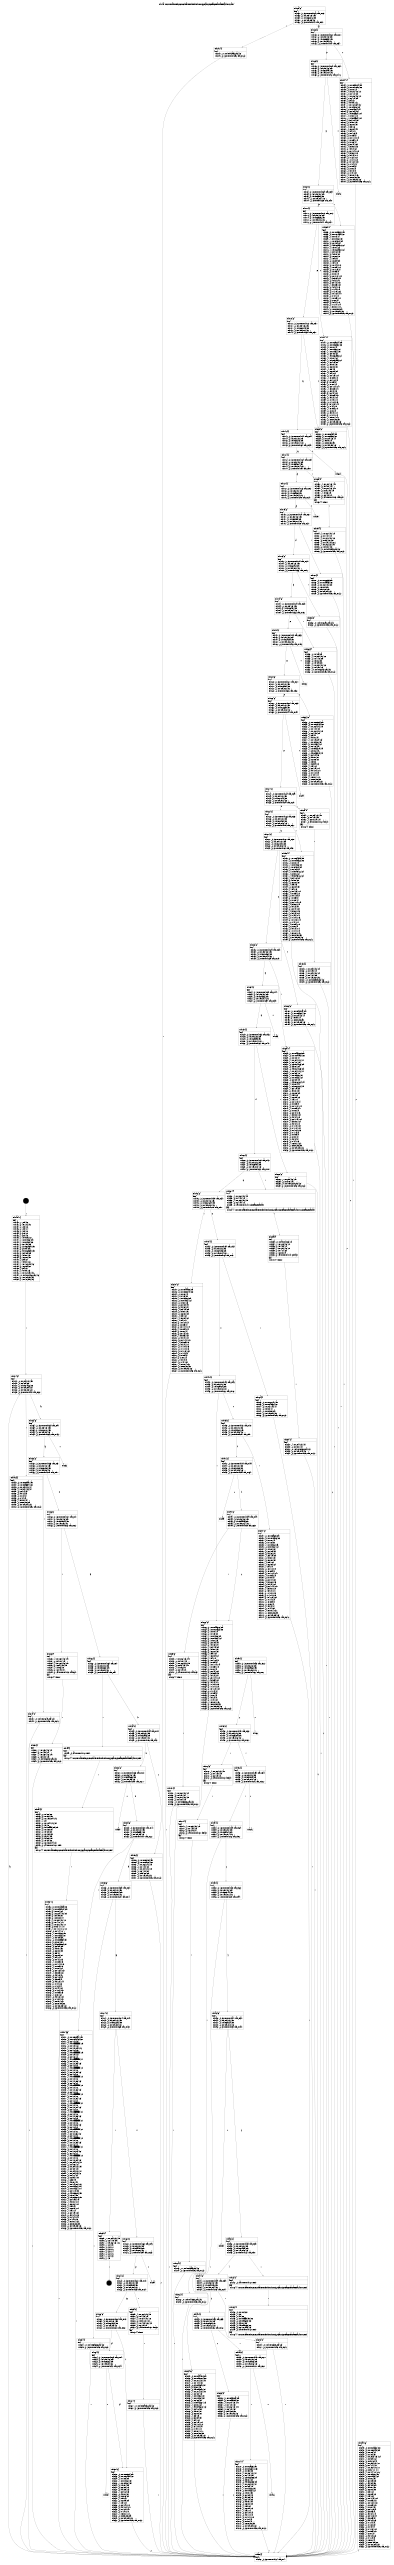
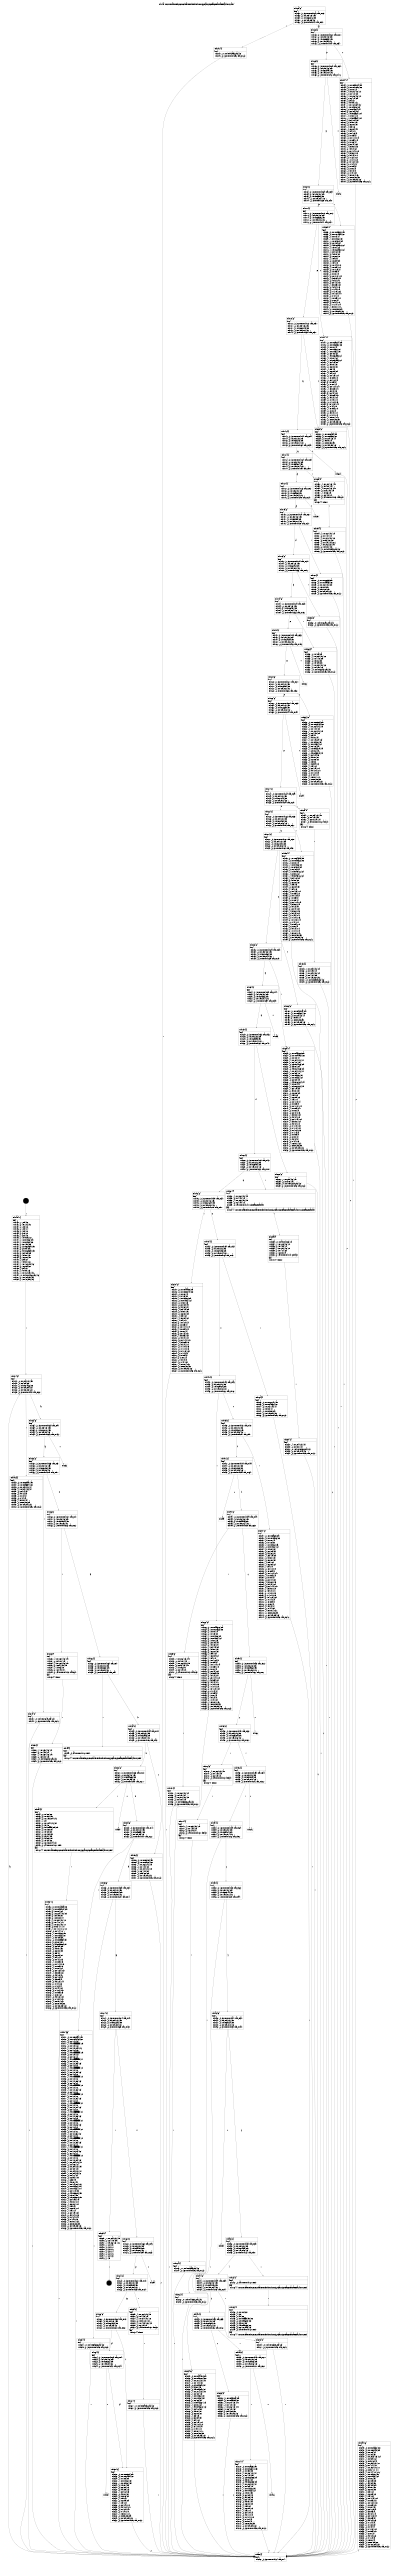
edge "0x401994 [28]" -> "0x402626 [137]": now "0x401994 [28]" -> "0x4019b0 [28]"
edge "0x401f9f [5]" -> "0x401fa4 [52]": now "0x4015c0 [28]" -> "0x401fa4 [52]"
